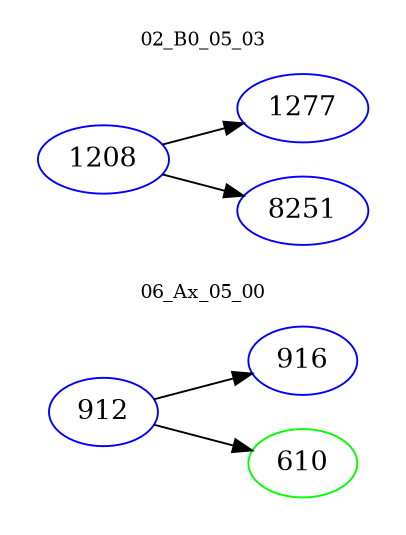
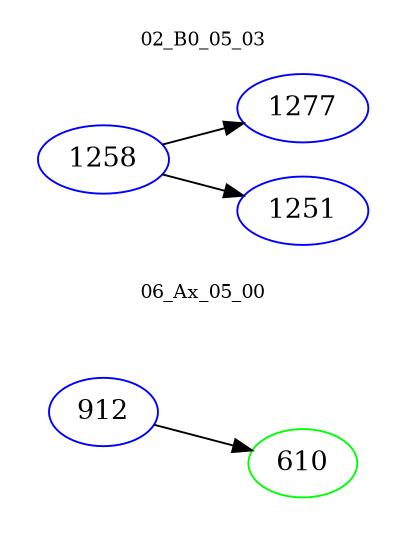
node "1208": label "1208" -> "1258"
node "8251": label "8251" -> "1251"
node "916": removed
